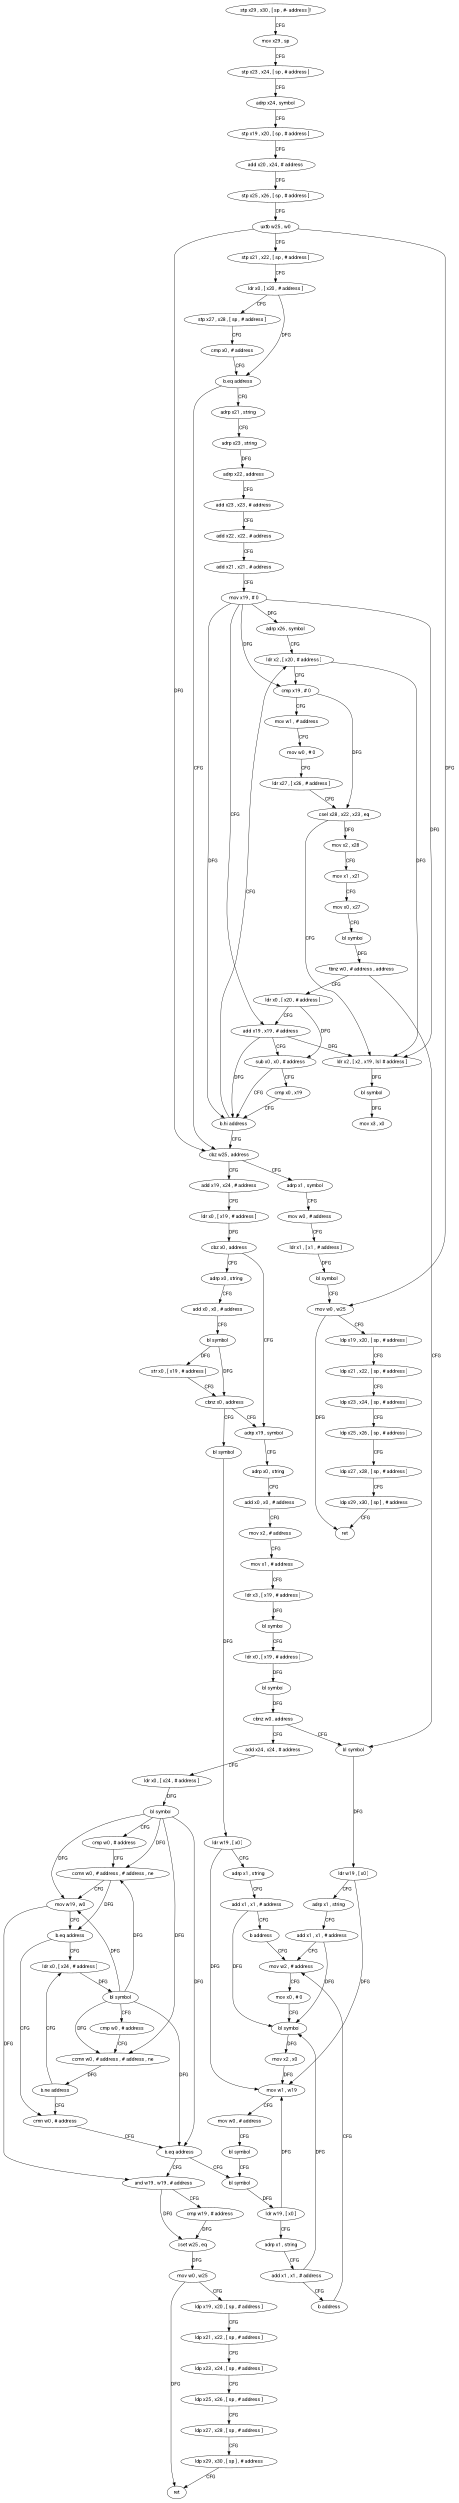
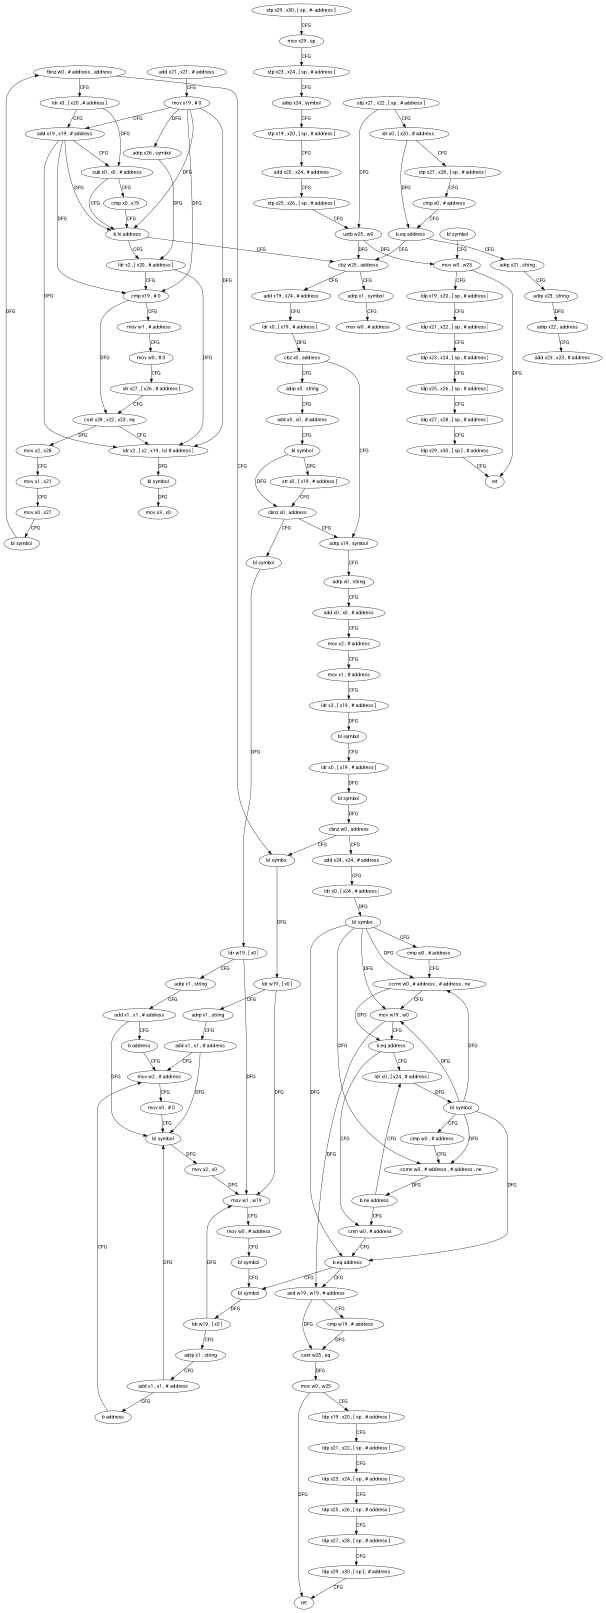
edge "add x19 , x19 , # address" -> "cmp x19 , # 0": added, label "DFG"
edge "uxtb w25 , w0" -> "stp x21 , x22 , [ sp , # address ]": reversed
node "add x22 , x22 , # address": removed
edge "adrp x26 , symbol" -> "ldr x2 , [ x20 , # address ]": label "CFG" -> "DFG"
node "ldr x1 , [ x1 , # address ]": removed
